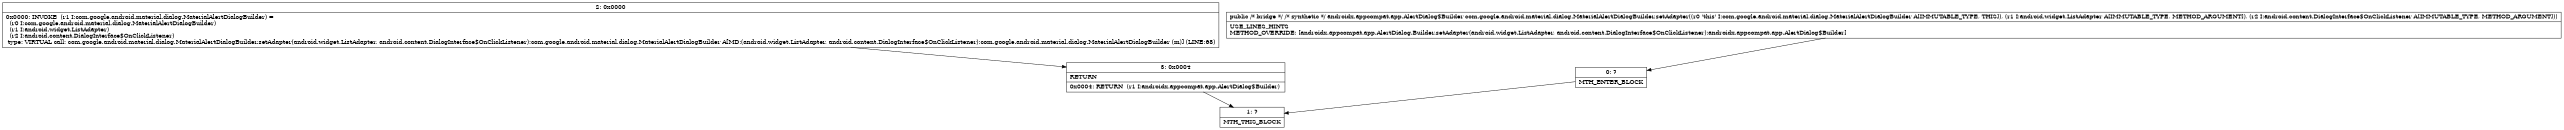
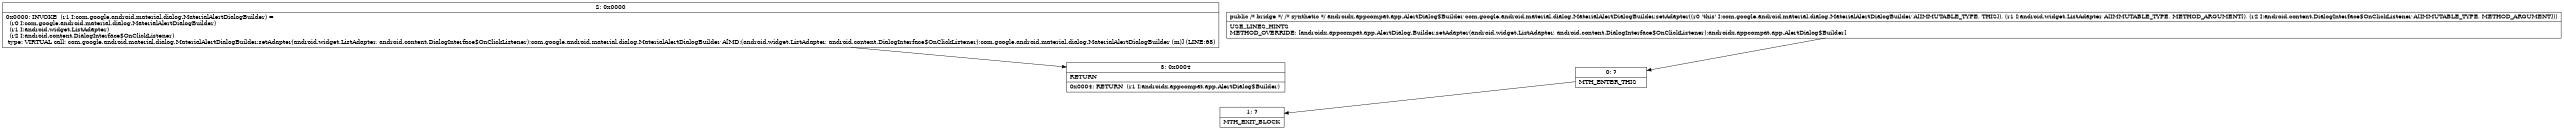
node "0: ?": text "MTH_ENTER_BLOCK" -> "MTH_ENTER_THIS"
edge "3: 0x0004" -> "1: ?": removed
node "1: ?": text "MTH_THIS_BLOCK" -> "MTH_EXIT_BLOCK"
